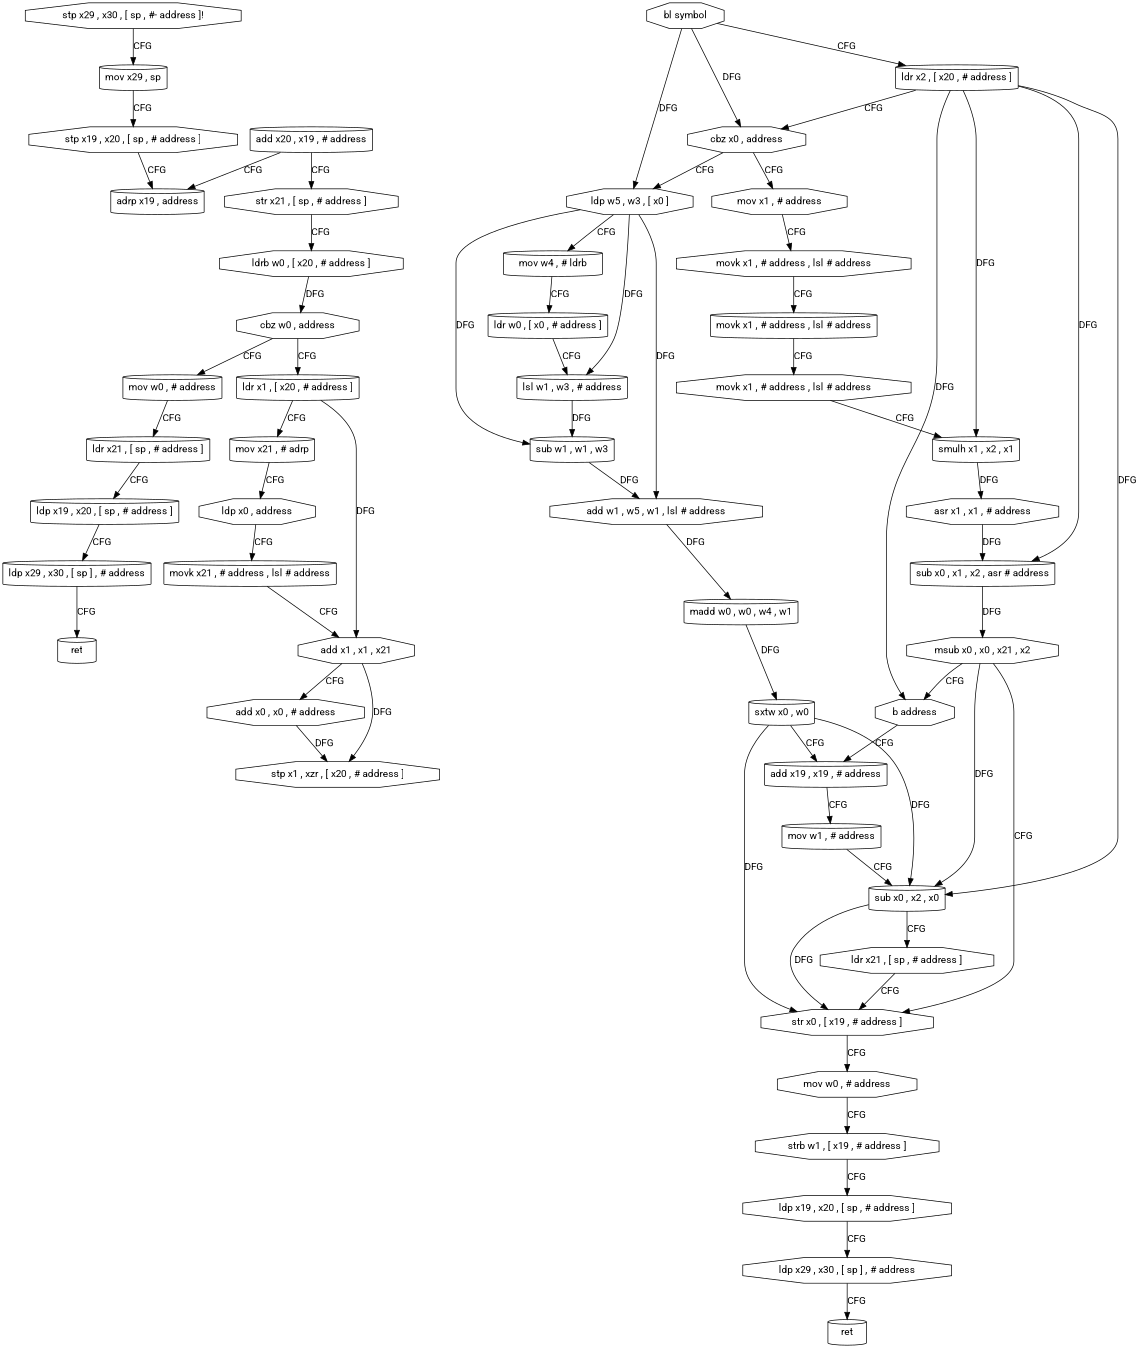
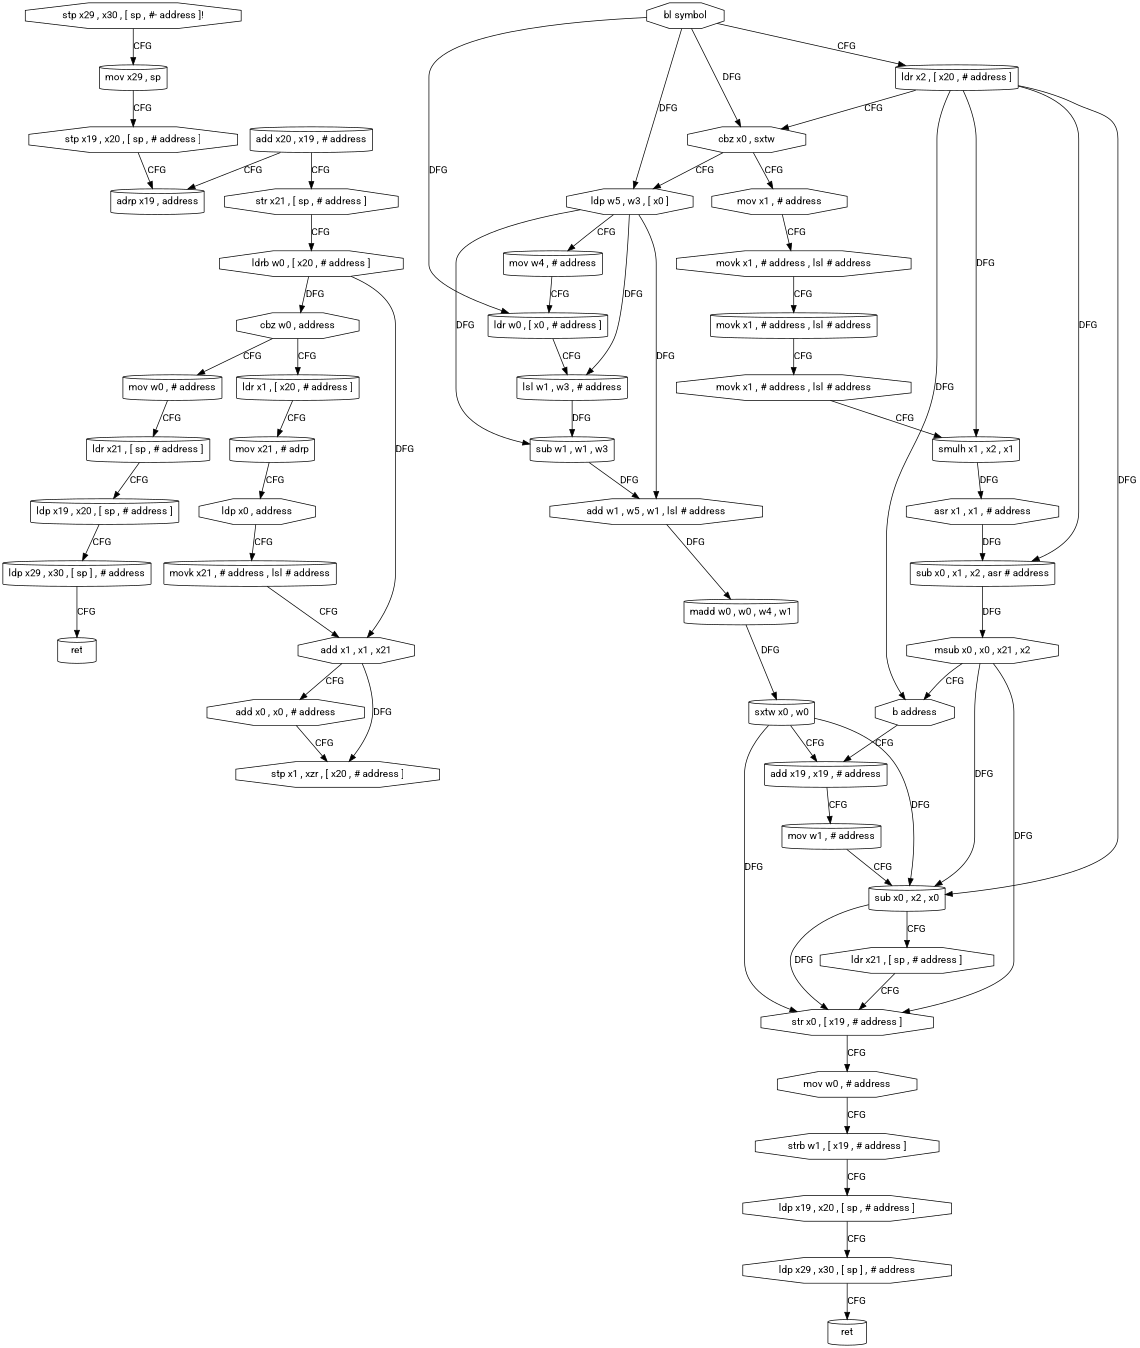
edge "bl symbol" -> "ldr w0 , [ x0 , # address ]": added, label "DFG"
node "cbz x0 , address": label "cbz x0 , address" -> "cbz x0 , sxtw"
node "mov w4 , # ldrb": label "mov w4 , # ldrb" -> "mov w4 , # address"
edge "ldr x1 , [ x20 , # address ]" -> "add x1 , x1 , x21": now "ldrb w0 , [ x20 , # address ]" -> "add x1 , x1 , x21"
edge "add x0 , x0 , # address" -> "stp x1 , xzr , [ x20 , # address ]": label "DFG" -> "CFG"
edge "msub x0 , x0 , x21 , x2" -> "str x0 , [ x19 , # address ]": label "CFG" -> "DFG"
